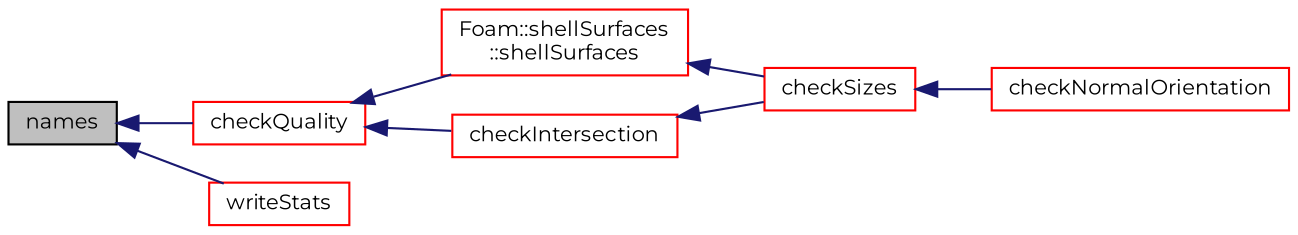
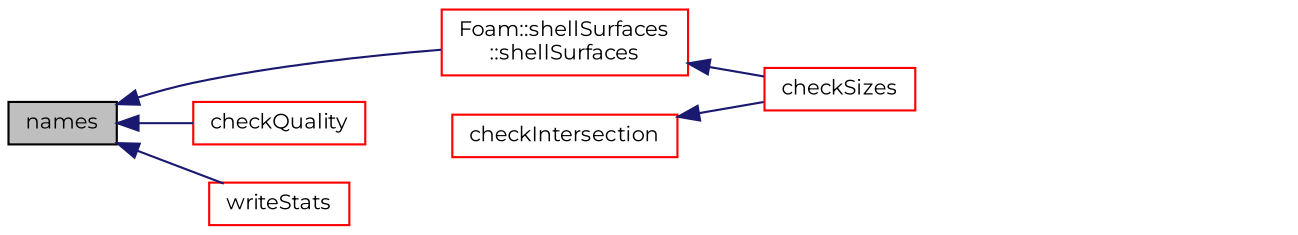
edge "Foam::shellSurfaces ::shellSurfaces" -> "checkQuality": now "Foam::shellSurfaces ::shellSurfaces" -> "names"
node "checkNormalOrientation": removed
edge "checkIntersection" -> "checkQuality": removed
